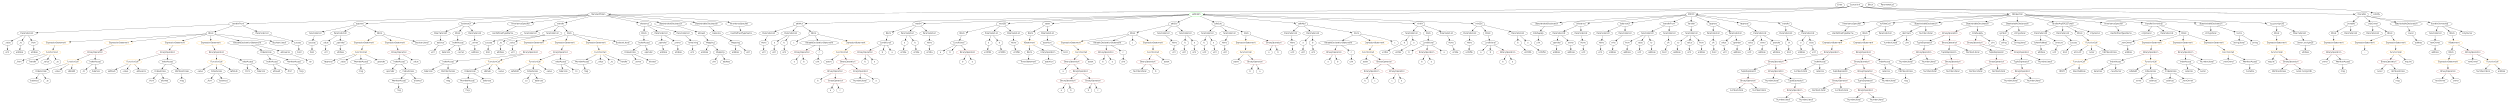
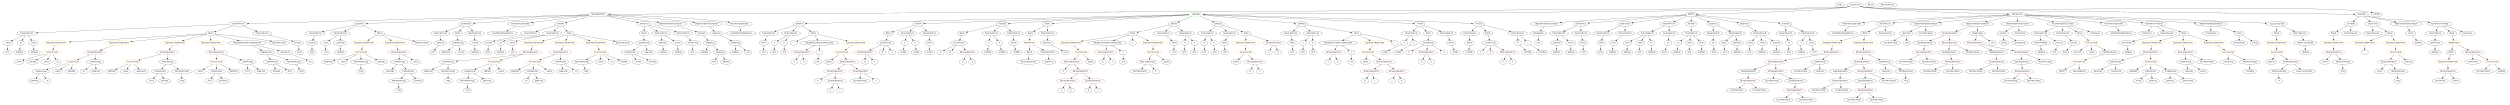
node "tx": added
